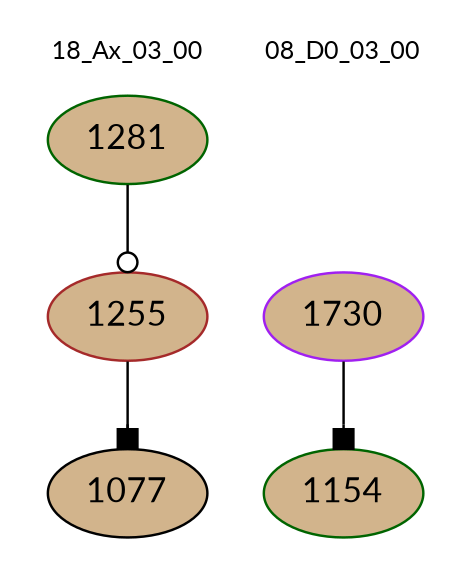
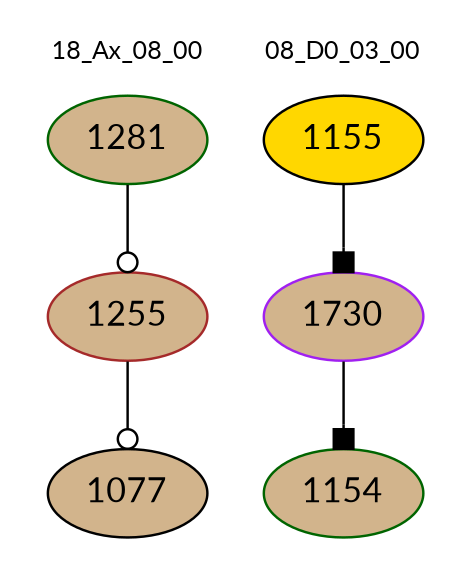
cluster "18_Ax_03_00": label "18_Ax_03_00" -> "18_Ax_08_00"
node "1155": added
edge "1255" -> "1077": arrowhead box -> odot
